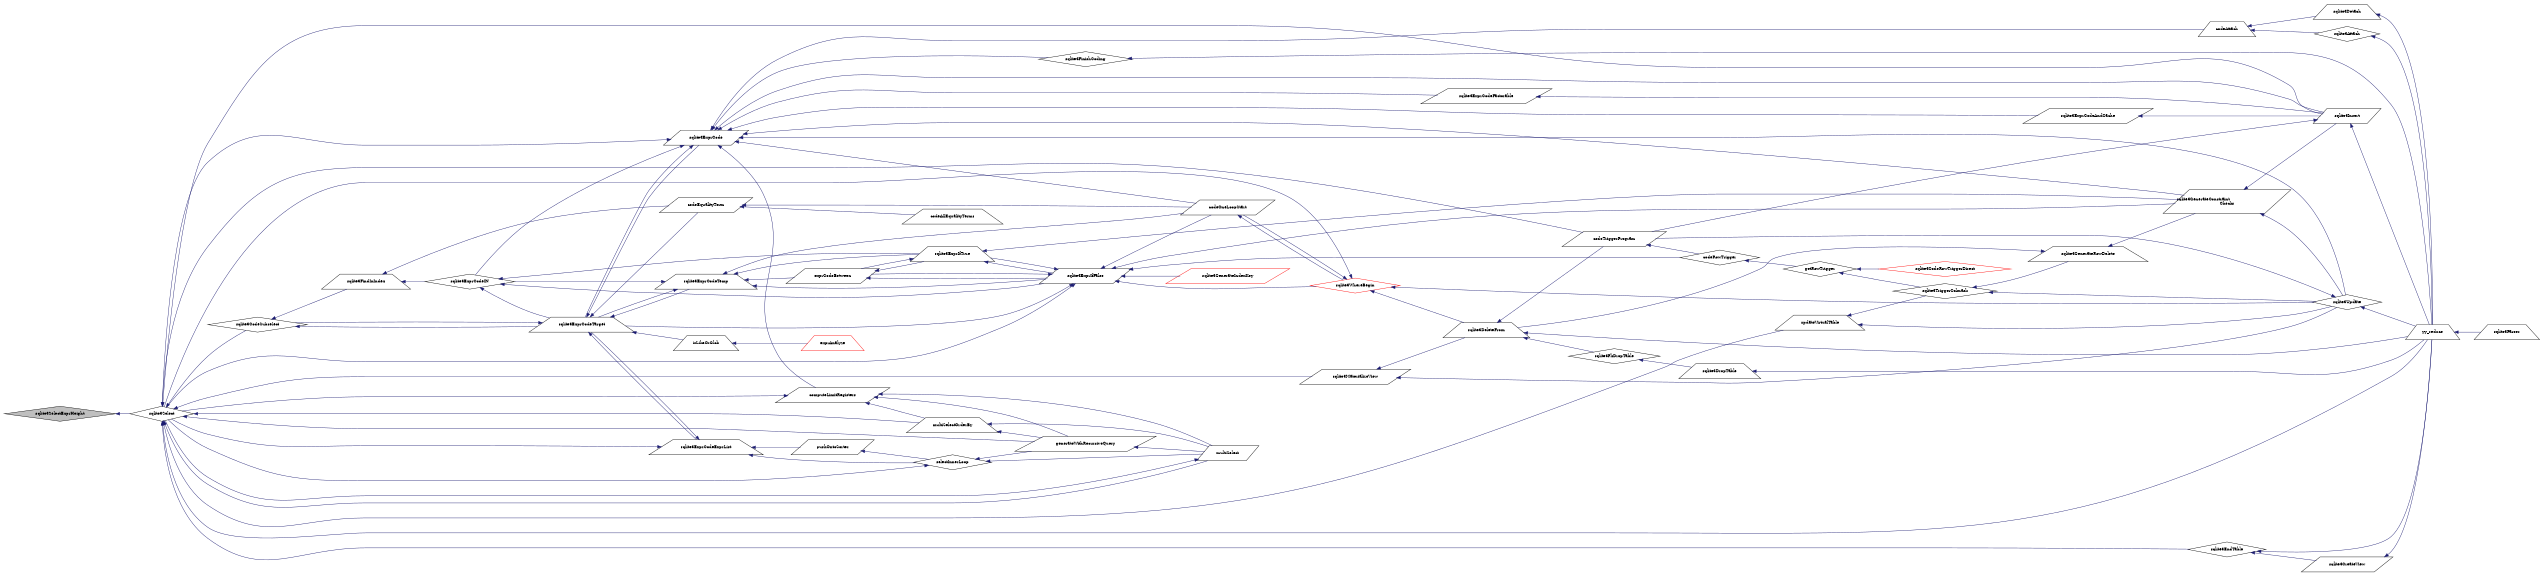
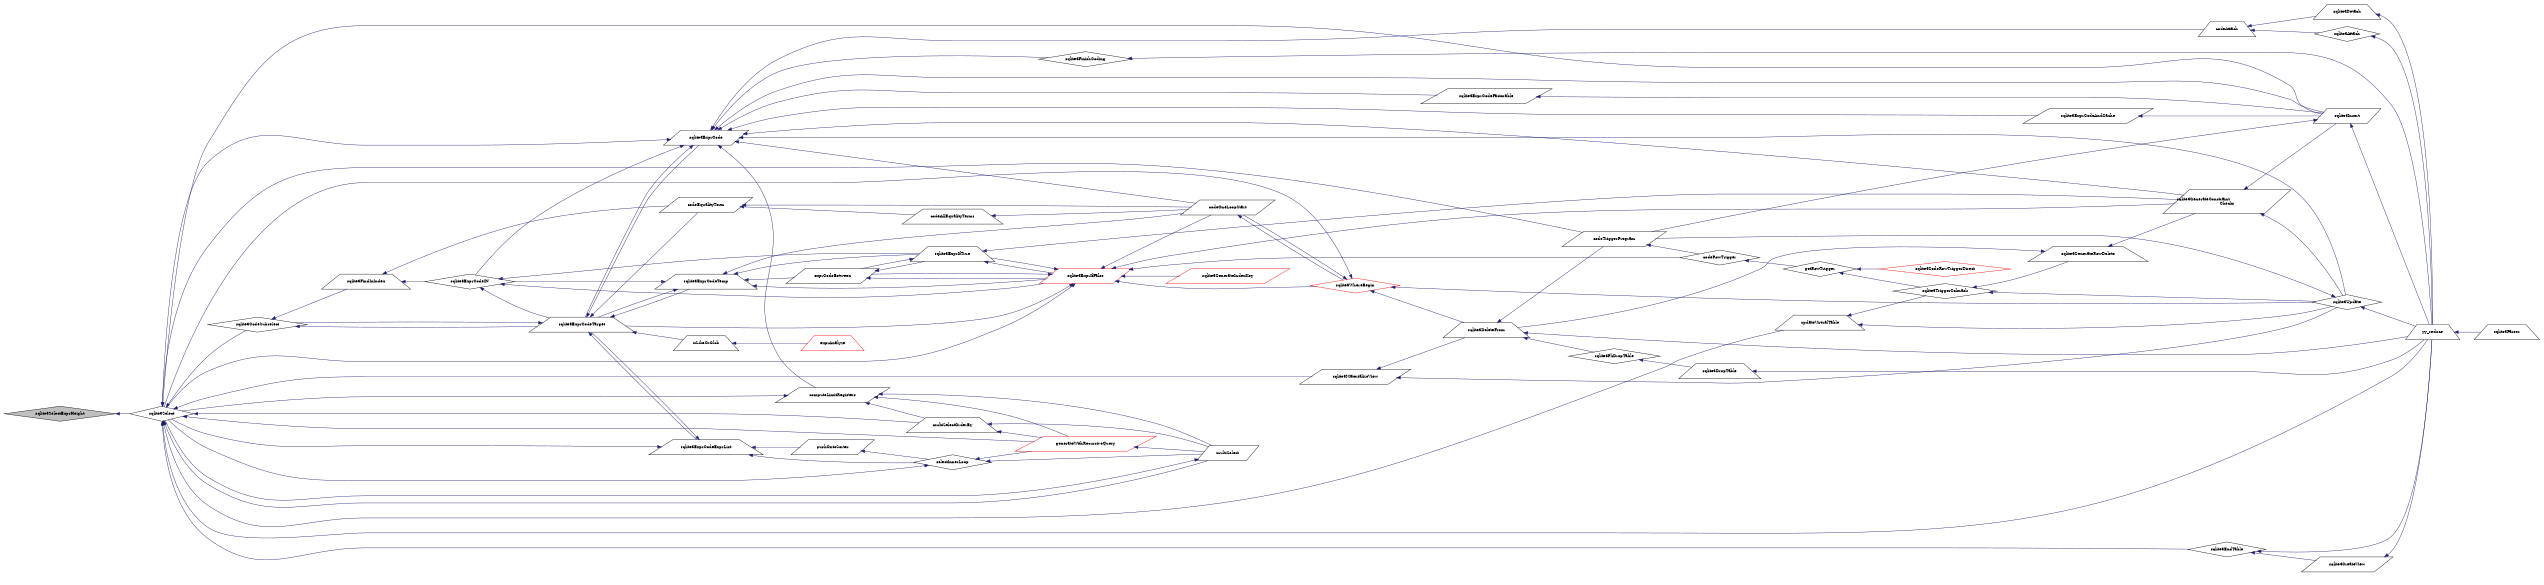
edge "codeOneLoopStart" -> "codeAllEqualityTerms": added
node "sqlite3ExprIfFalse": color black -> red
node "generateWithRecursiveQuery": color black -> red
